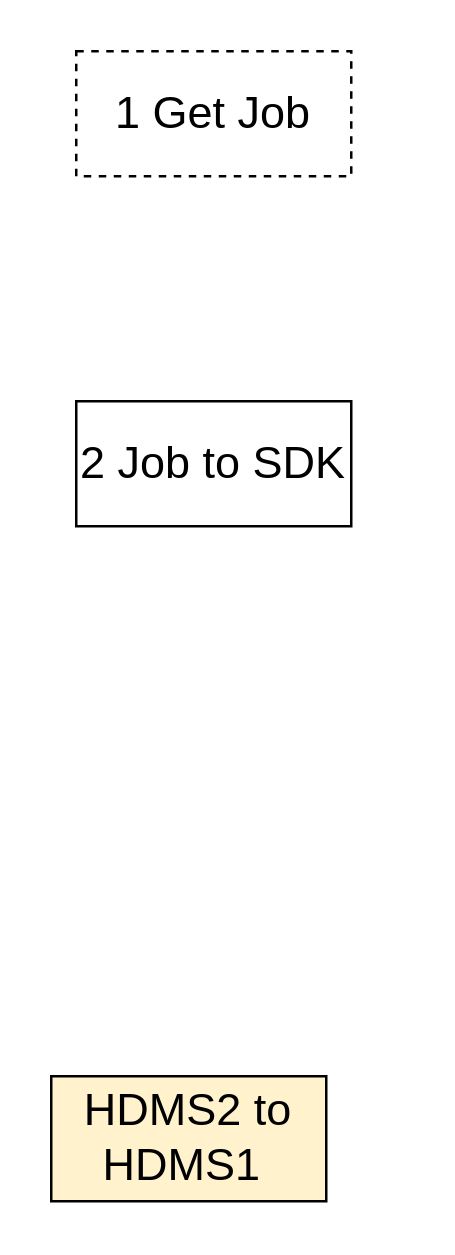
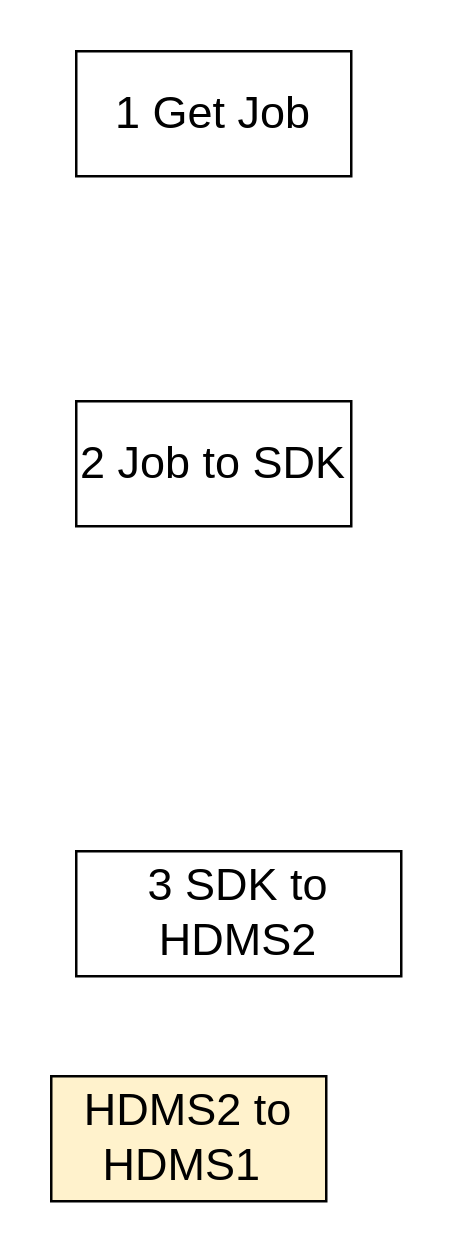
node "1 Get Job": style dashed -> solid
node "3 SDK to HDMS2": added
